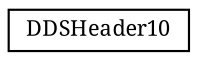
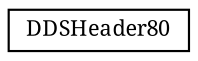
node "DDSHeader10": label "DDSHeader10" -> "DDSHeader80"
